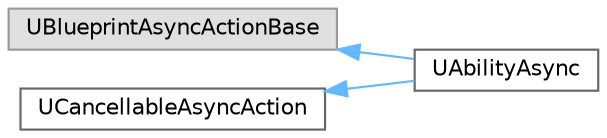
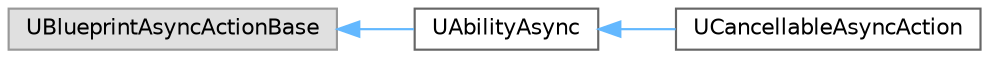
edge "UAbilityAsync" -> "UCancellableAsyncAction": reversed
